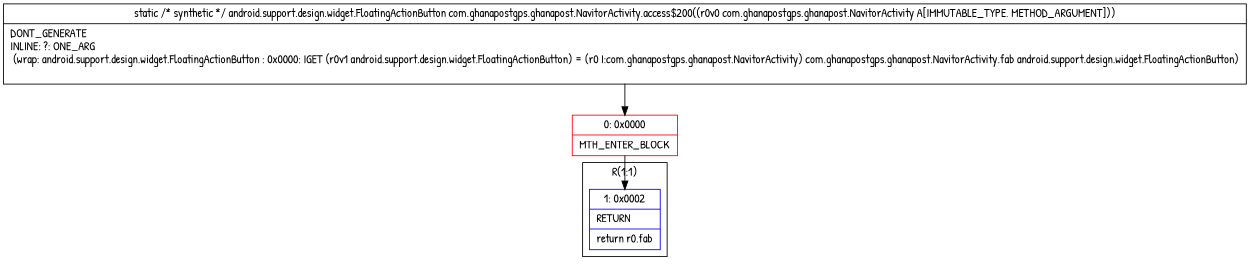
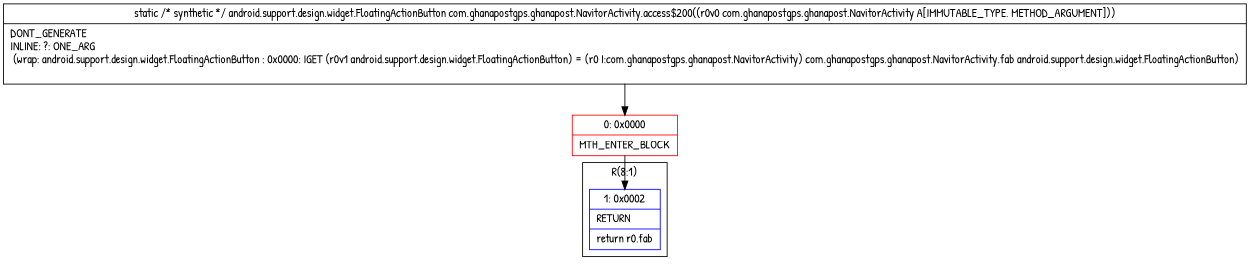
cluster "R(1:1)": label "R(1:1)" -> "R(8:1)"
